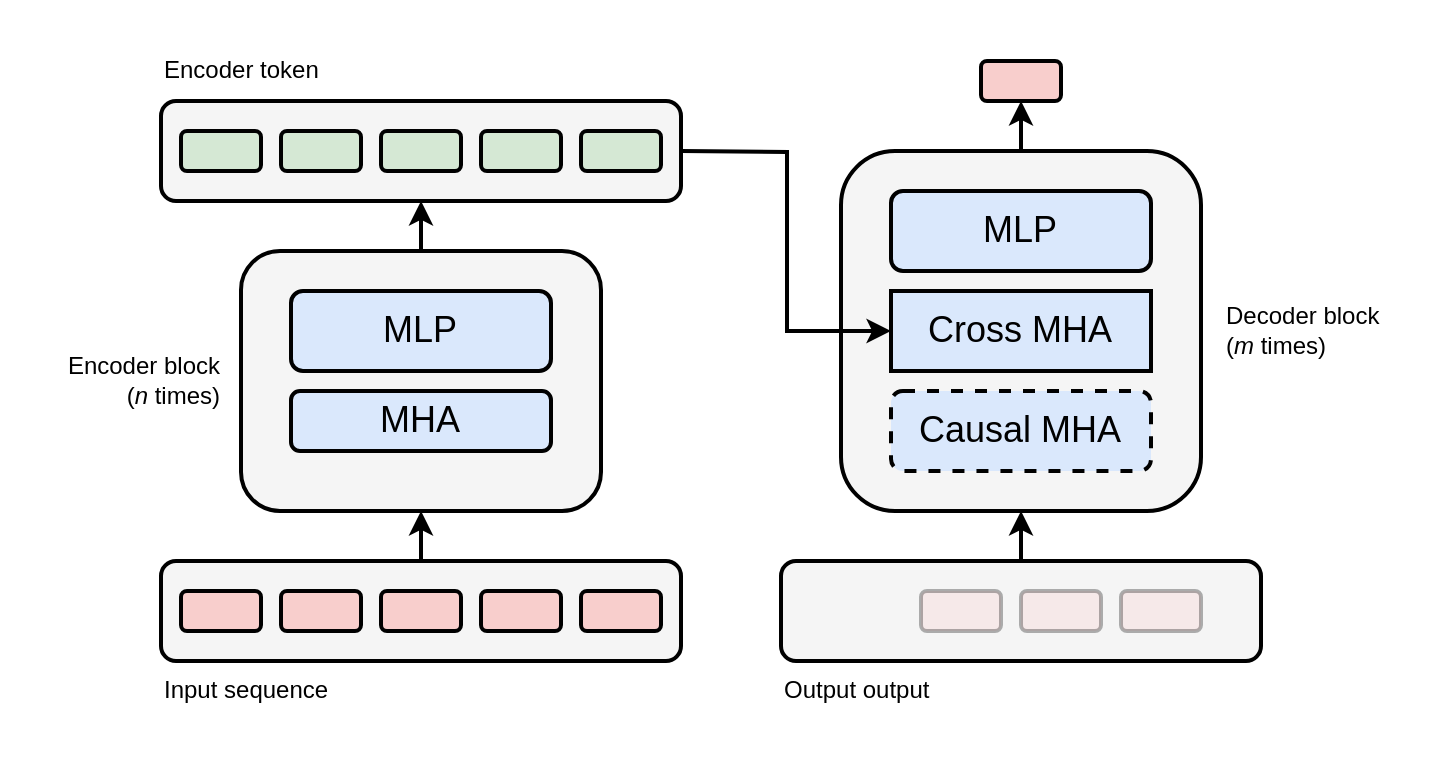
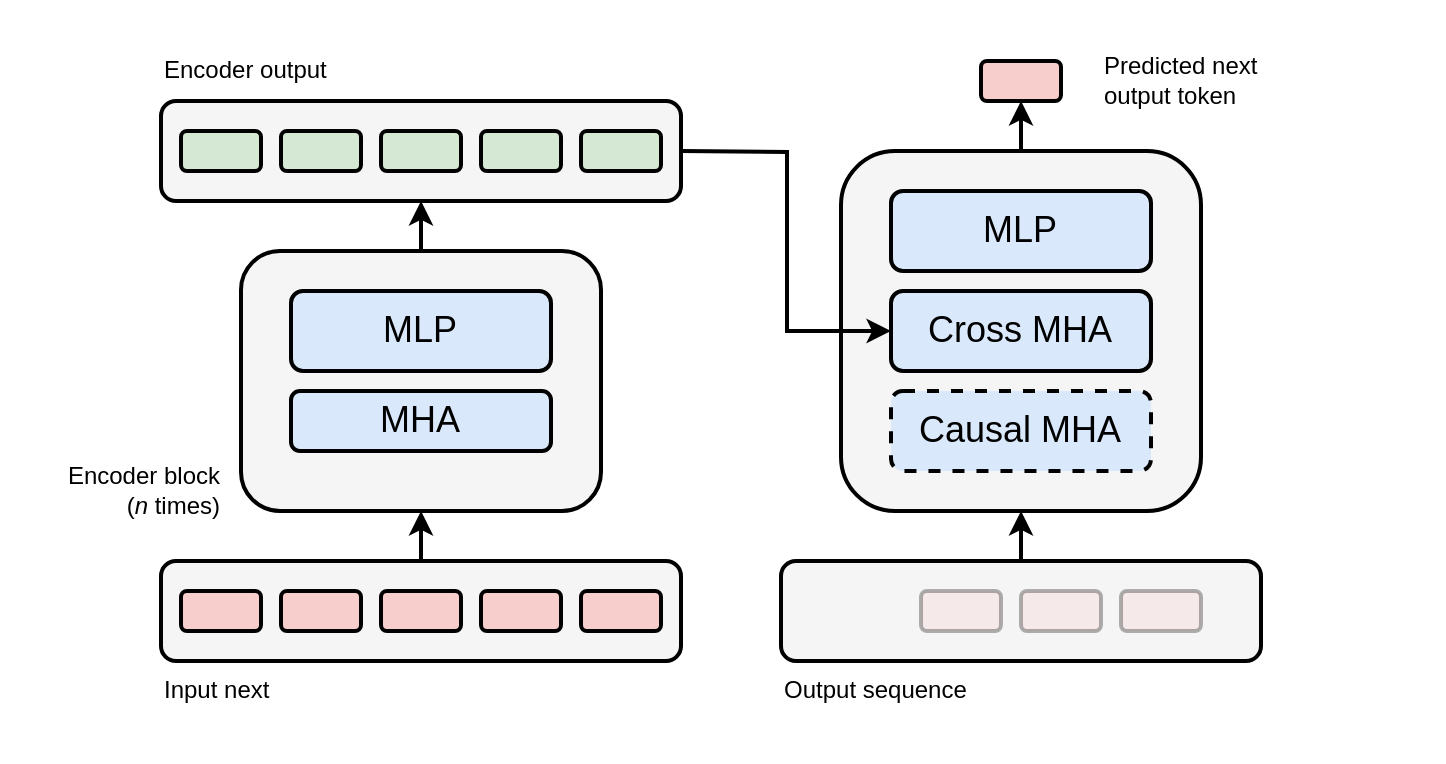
node "Encoder token": label "Encoder token" -> "Encoder output"
node "Predicted next output token": added
node "Cross MHA": shape rectangle -> rounded rectangle
node "Decoder block (m times)": removed
node "Encoder block (n times)": moved (131, 381) -> (131, 491)
node "Input sequence": label "Input sequence" -> "Input next"
node "Output output": label "Output output" -> "Output sequence"
